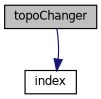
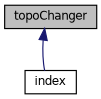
edge "topoChanger" -> "index": reversed
